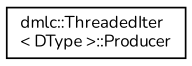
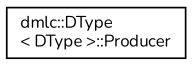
node "dmlc::ThreadedIter < DType >::Producer": label "dmlc::ThreadedIter < DType >::Producer" -> "dmlc::DType < DType >::Producer"
